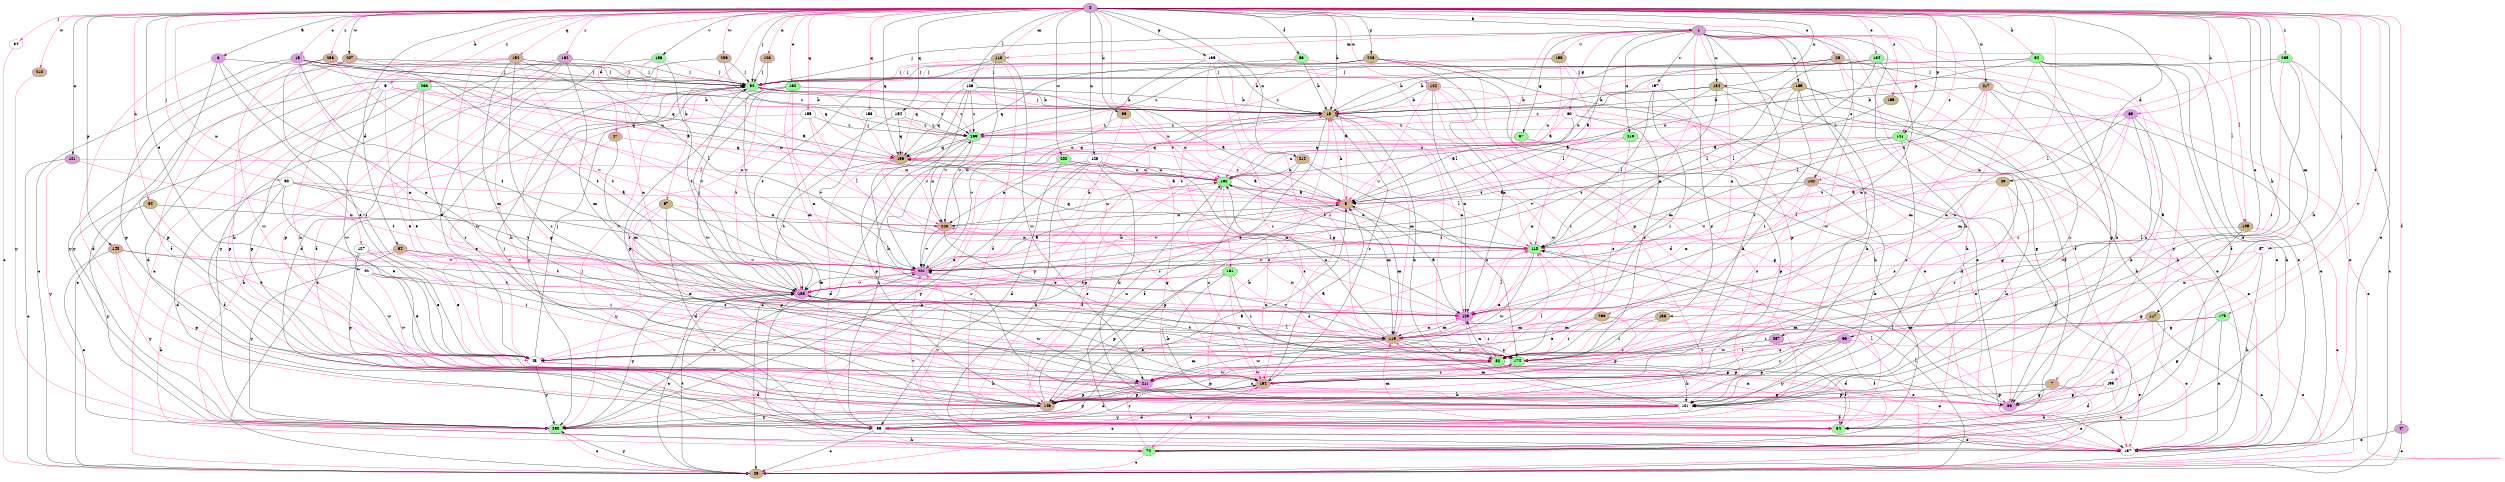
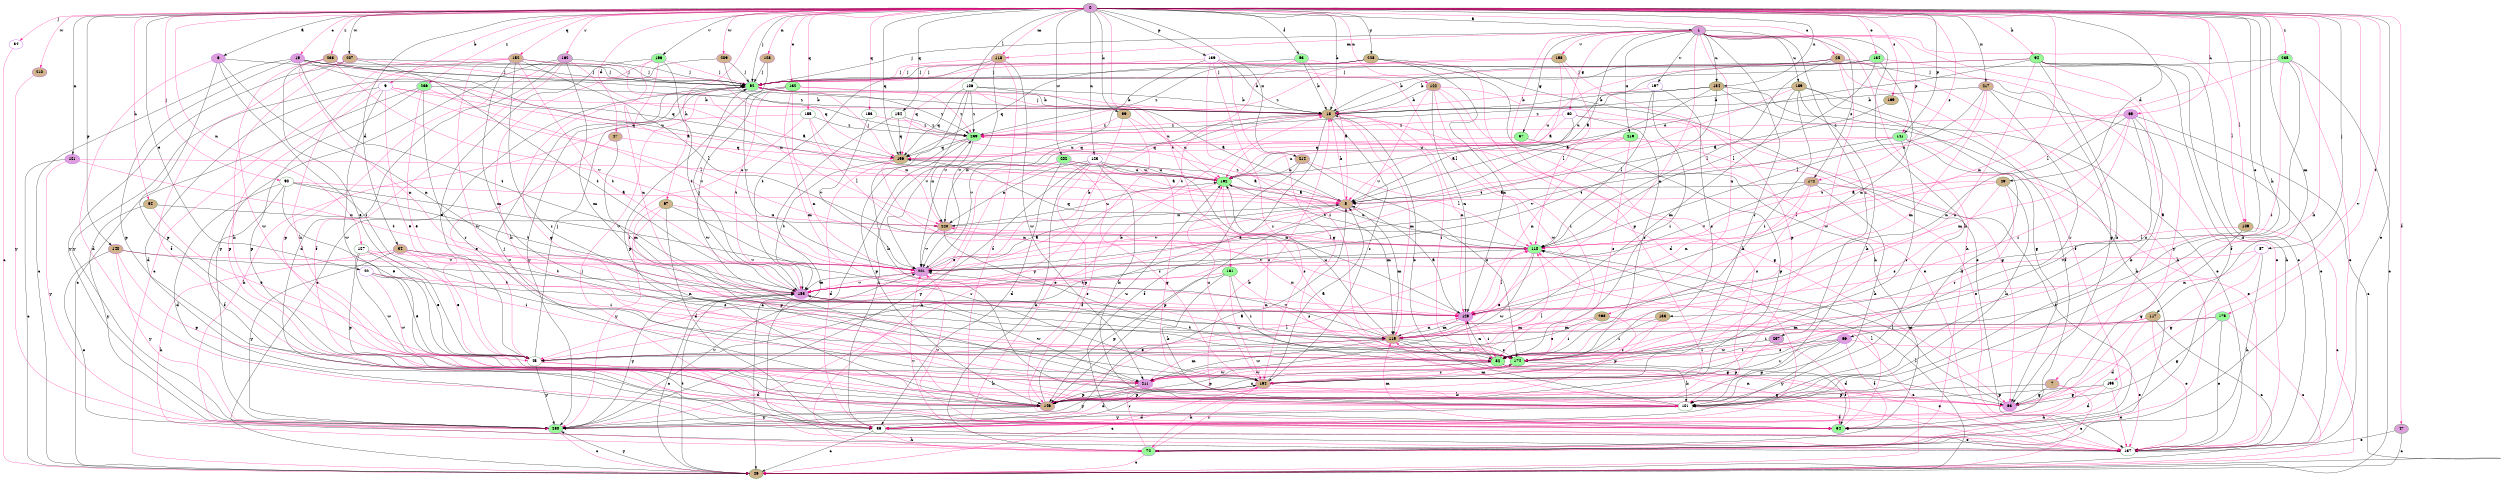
node "118": color darkgreen -> purple
node "141": color darkgreen -> purple
node "121": color darkgreen -> purple
node "102": label "102" -> "172"
edge "69" -> "26": color deeppink -> black
